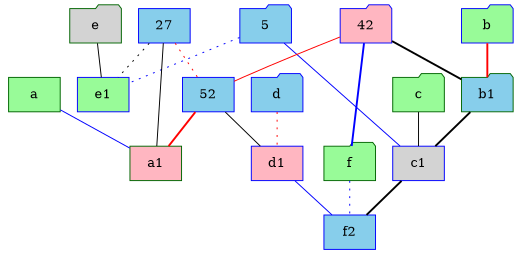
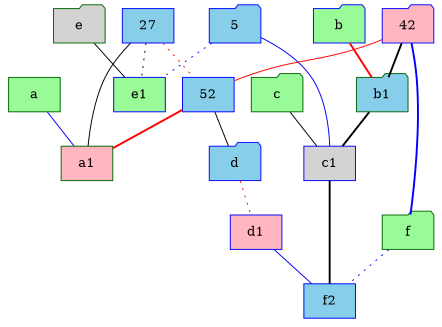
edge "52" -- "d1": now "52" -- "d"
